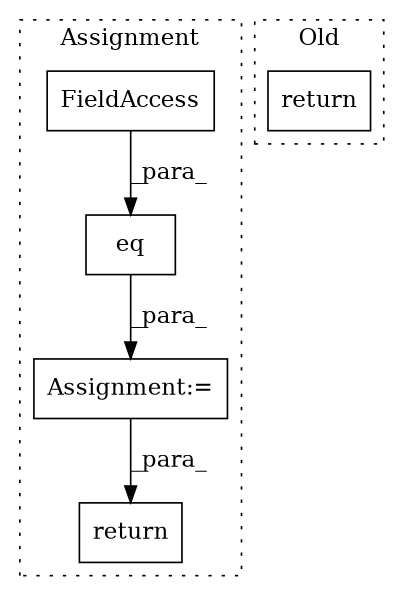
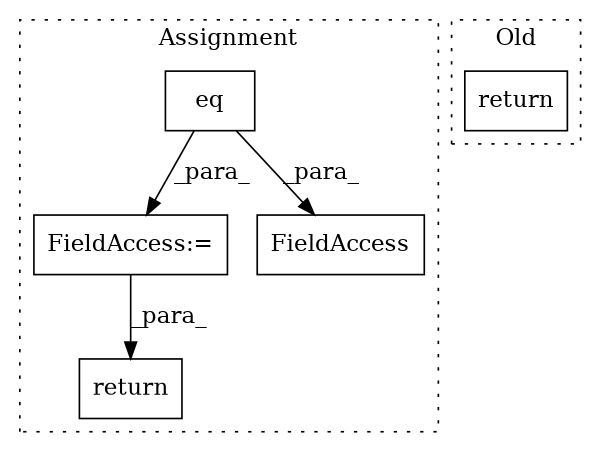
edge "FieldAccess" -> "eq": reversed
node "Assignment:=": label "Assignment:=" -> "FieldAccess:="
